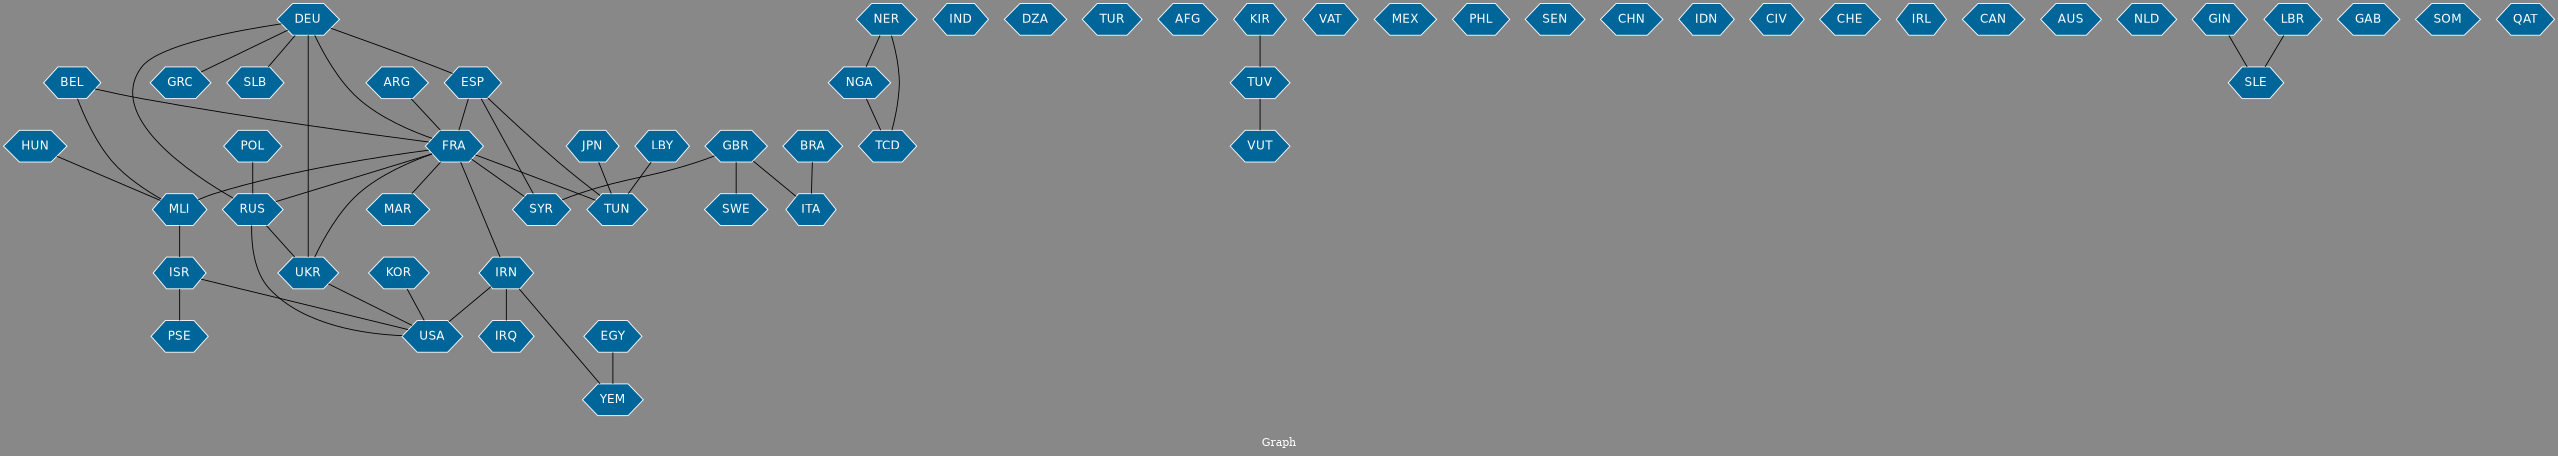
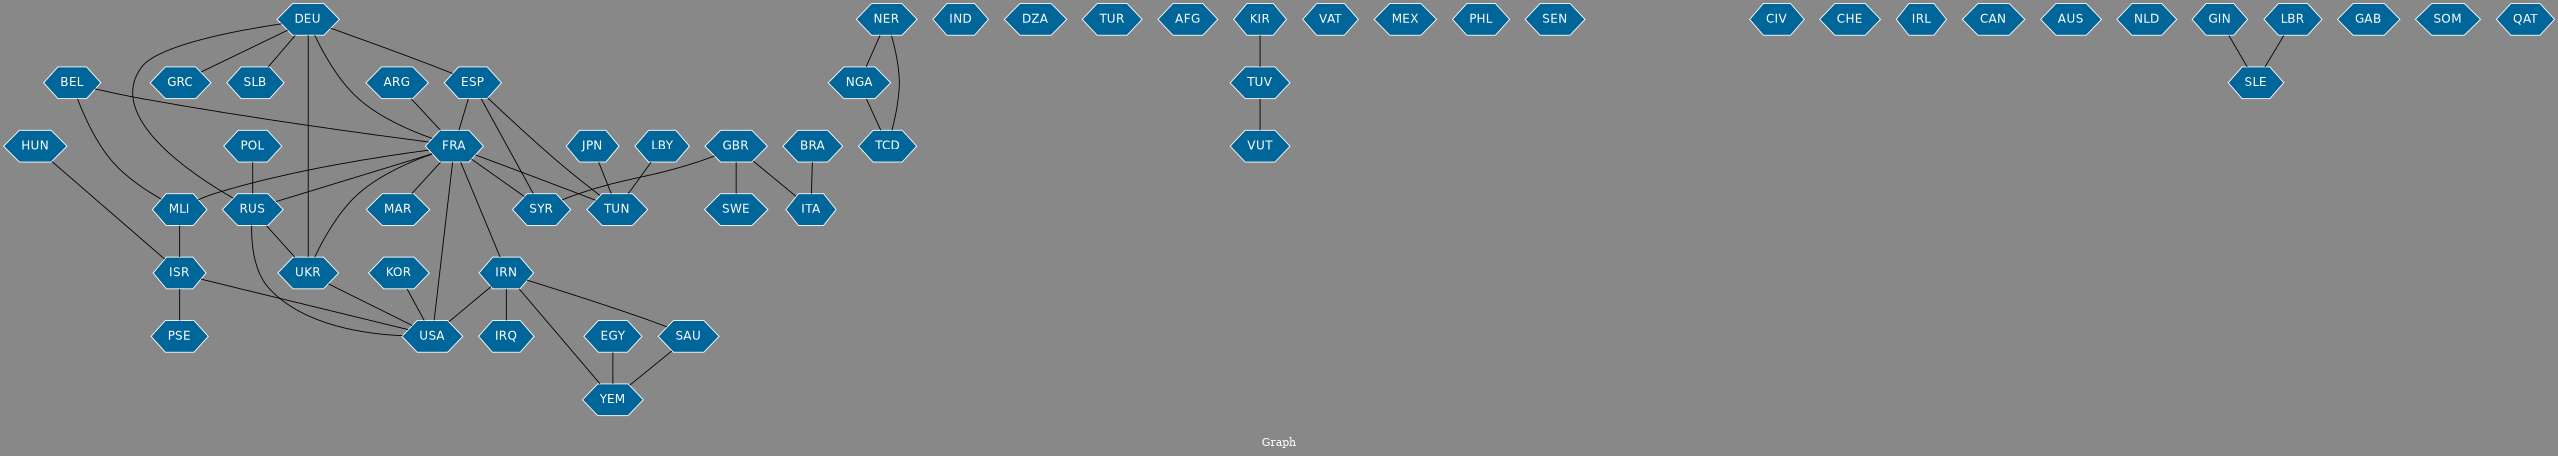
node "CHN": removed
node "IDN": removed
edge "HUN" -- "MLI": now "HUN" -- "ISR"
edge "FRA" -- "USA": added
node "SAU": added
